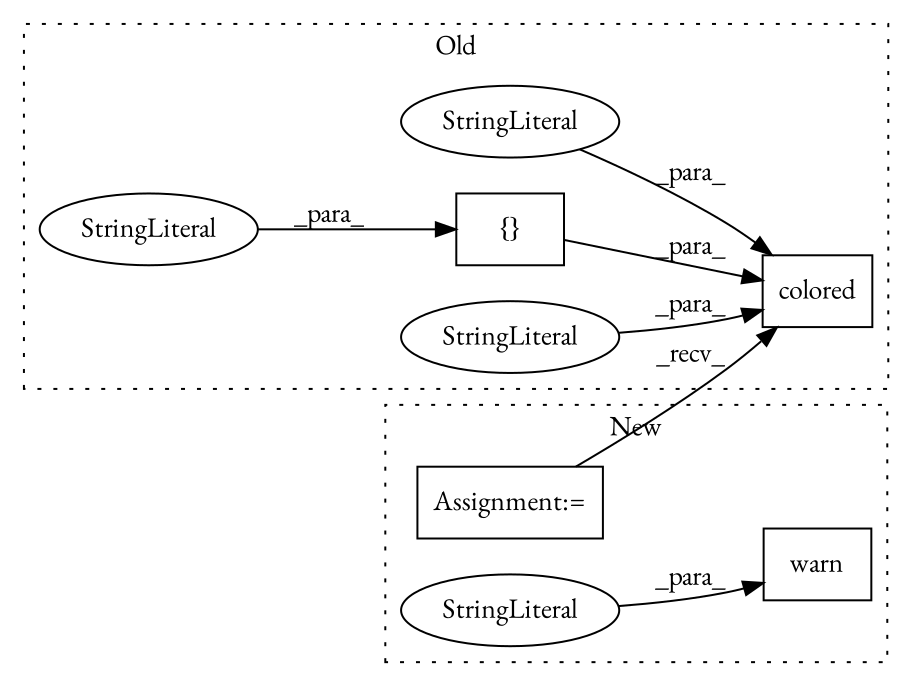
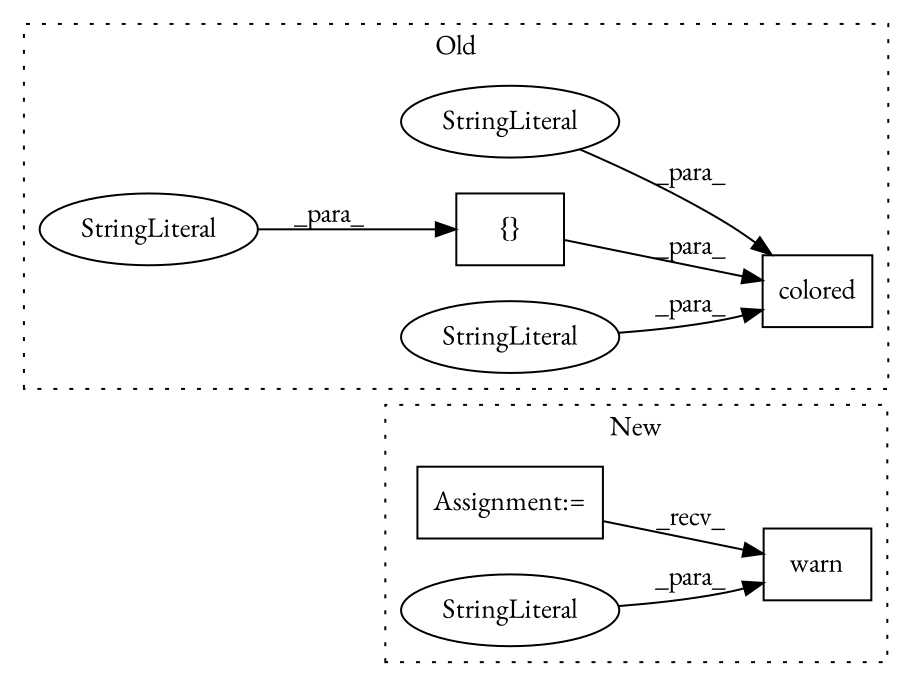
edge "Assignment:=" -> "colored": now "Assignment:=" -> "warn"
